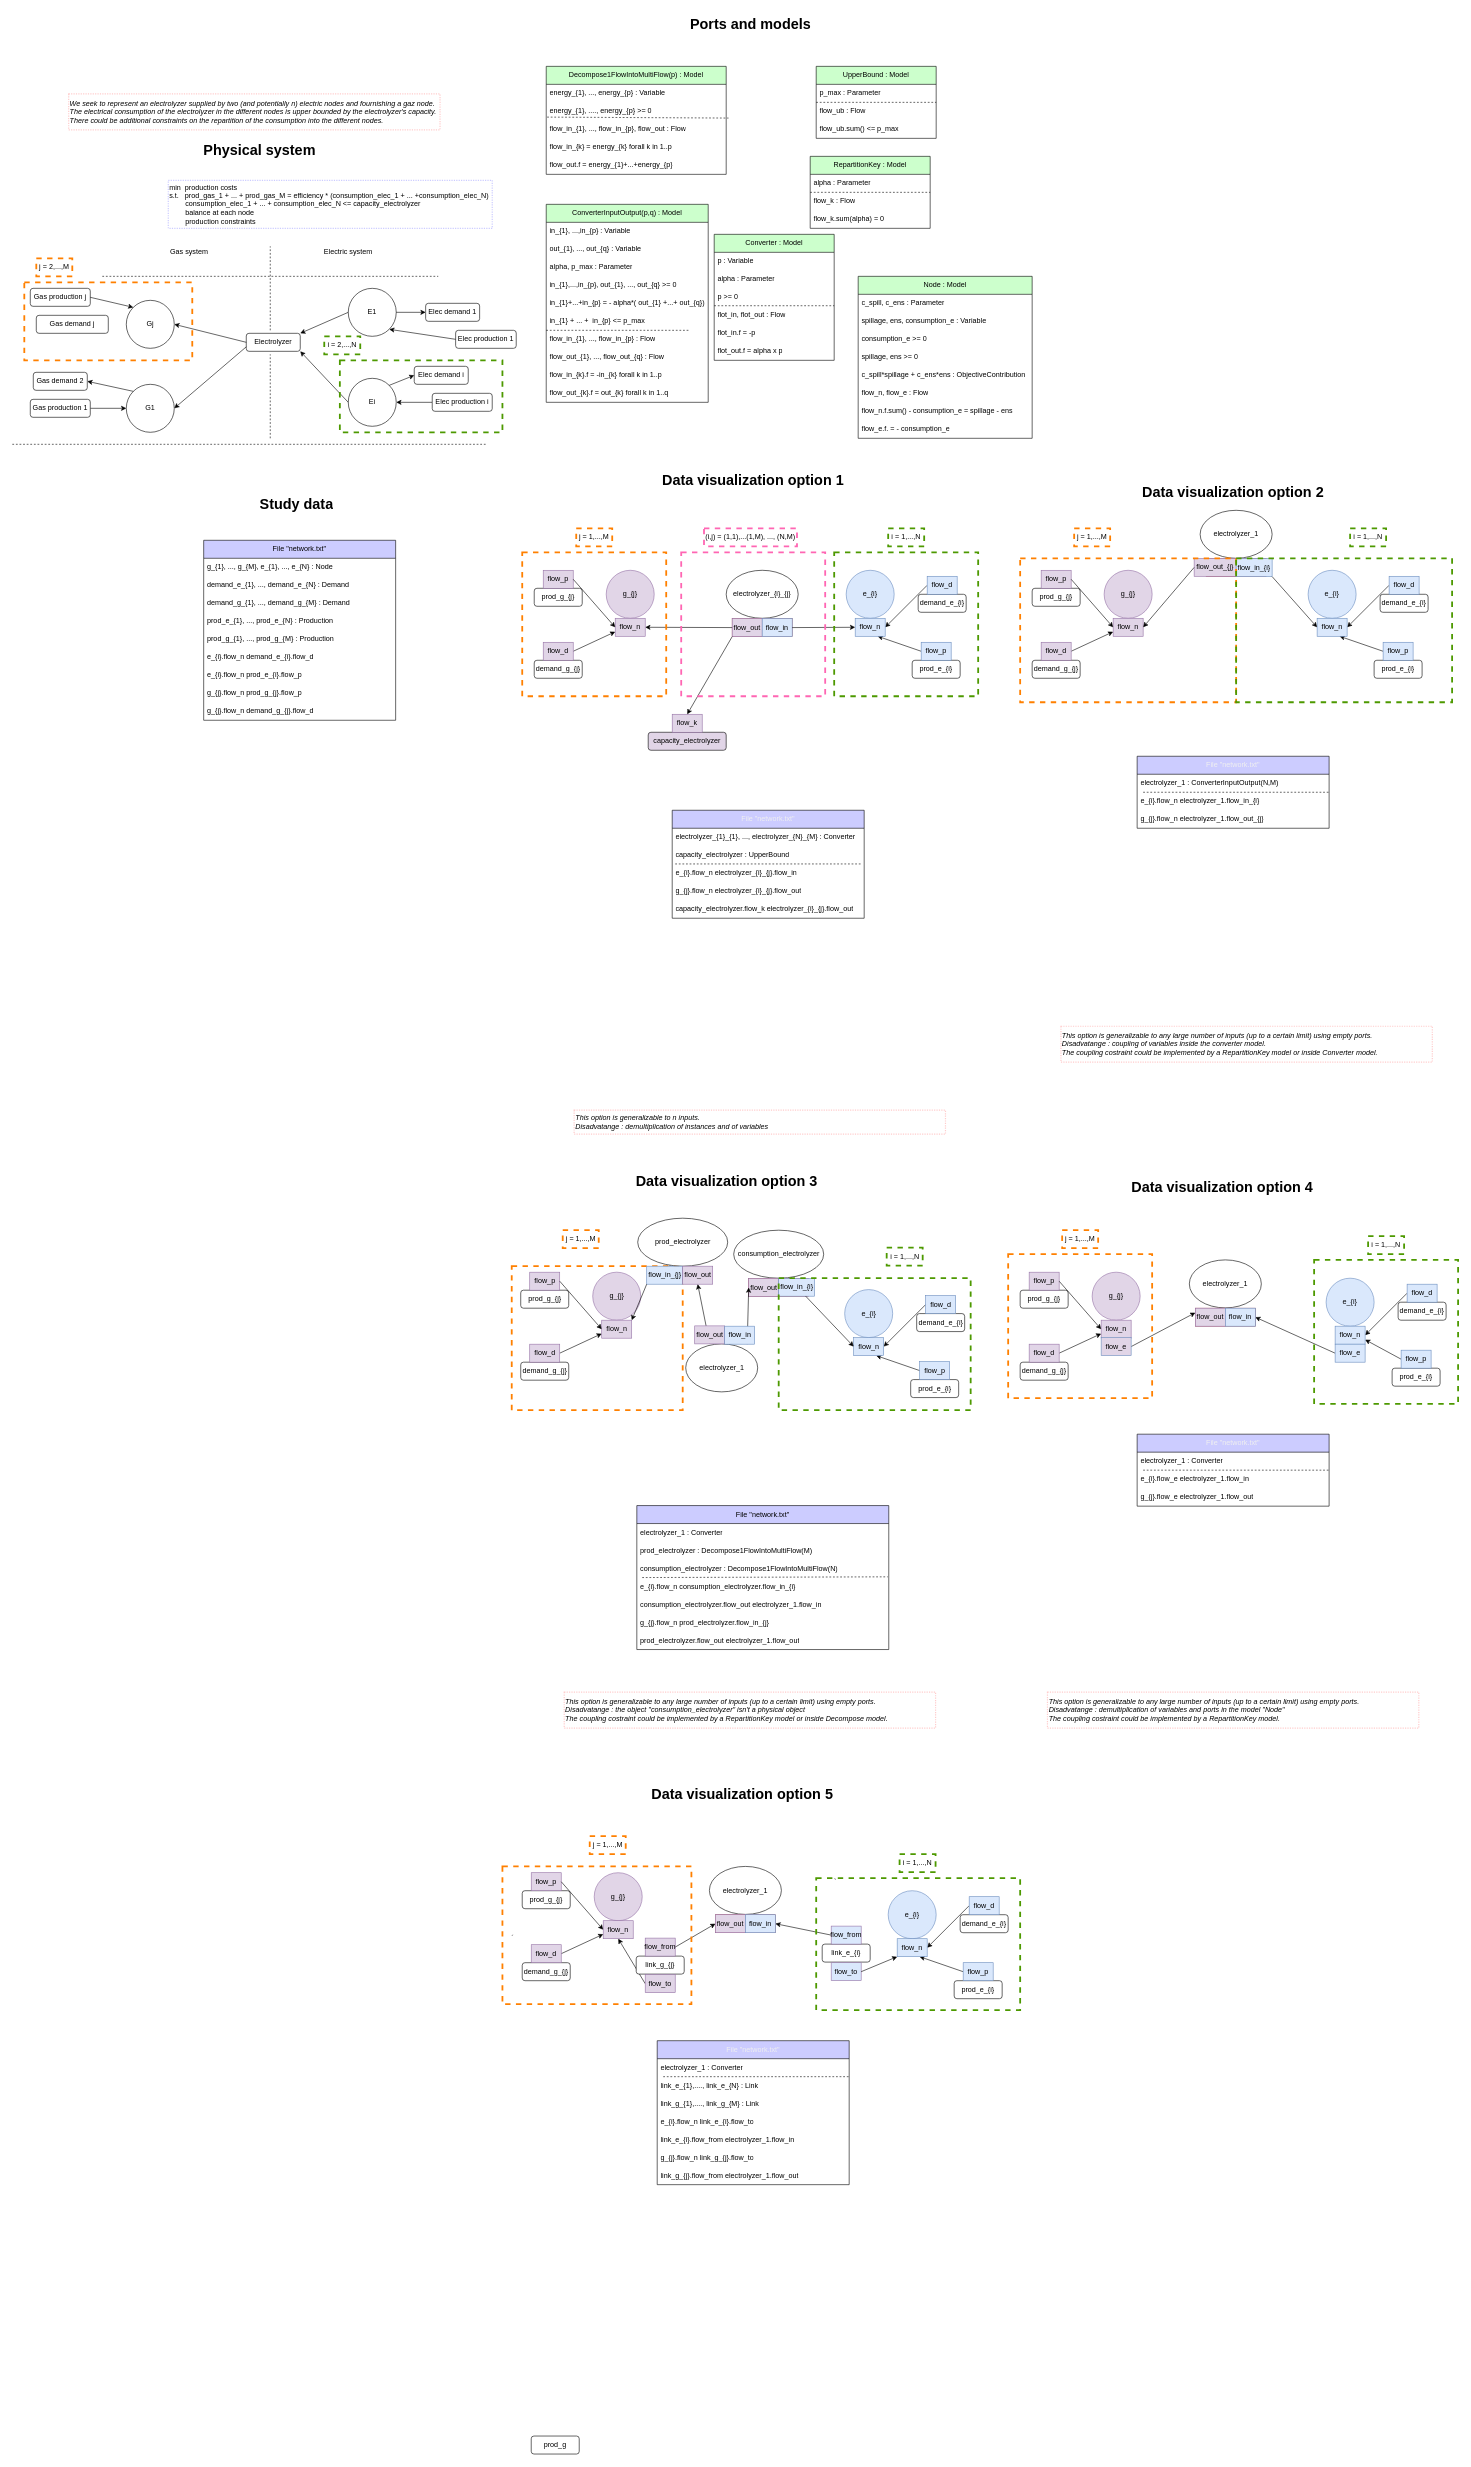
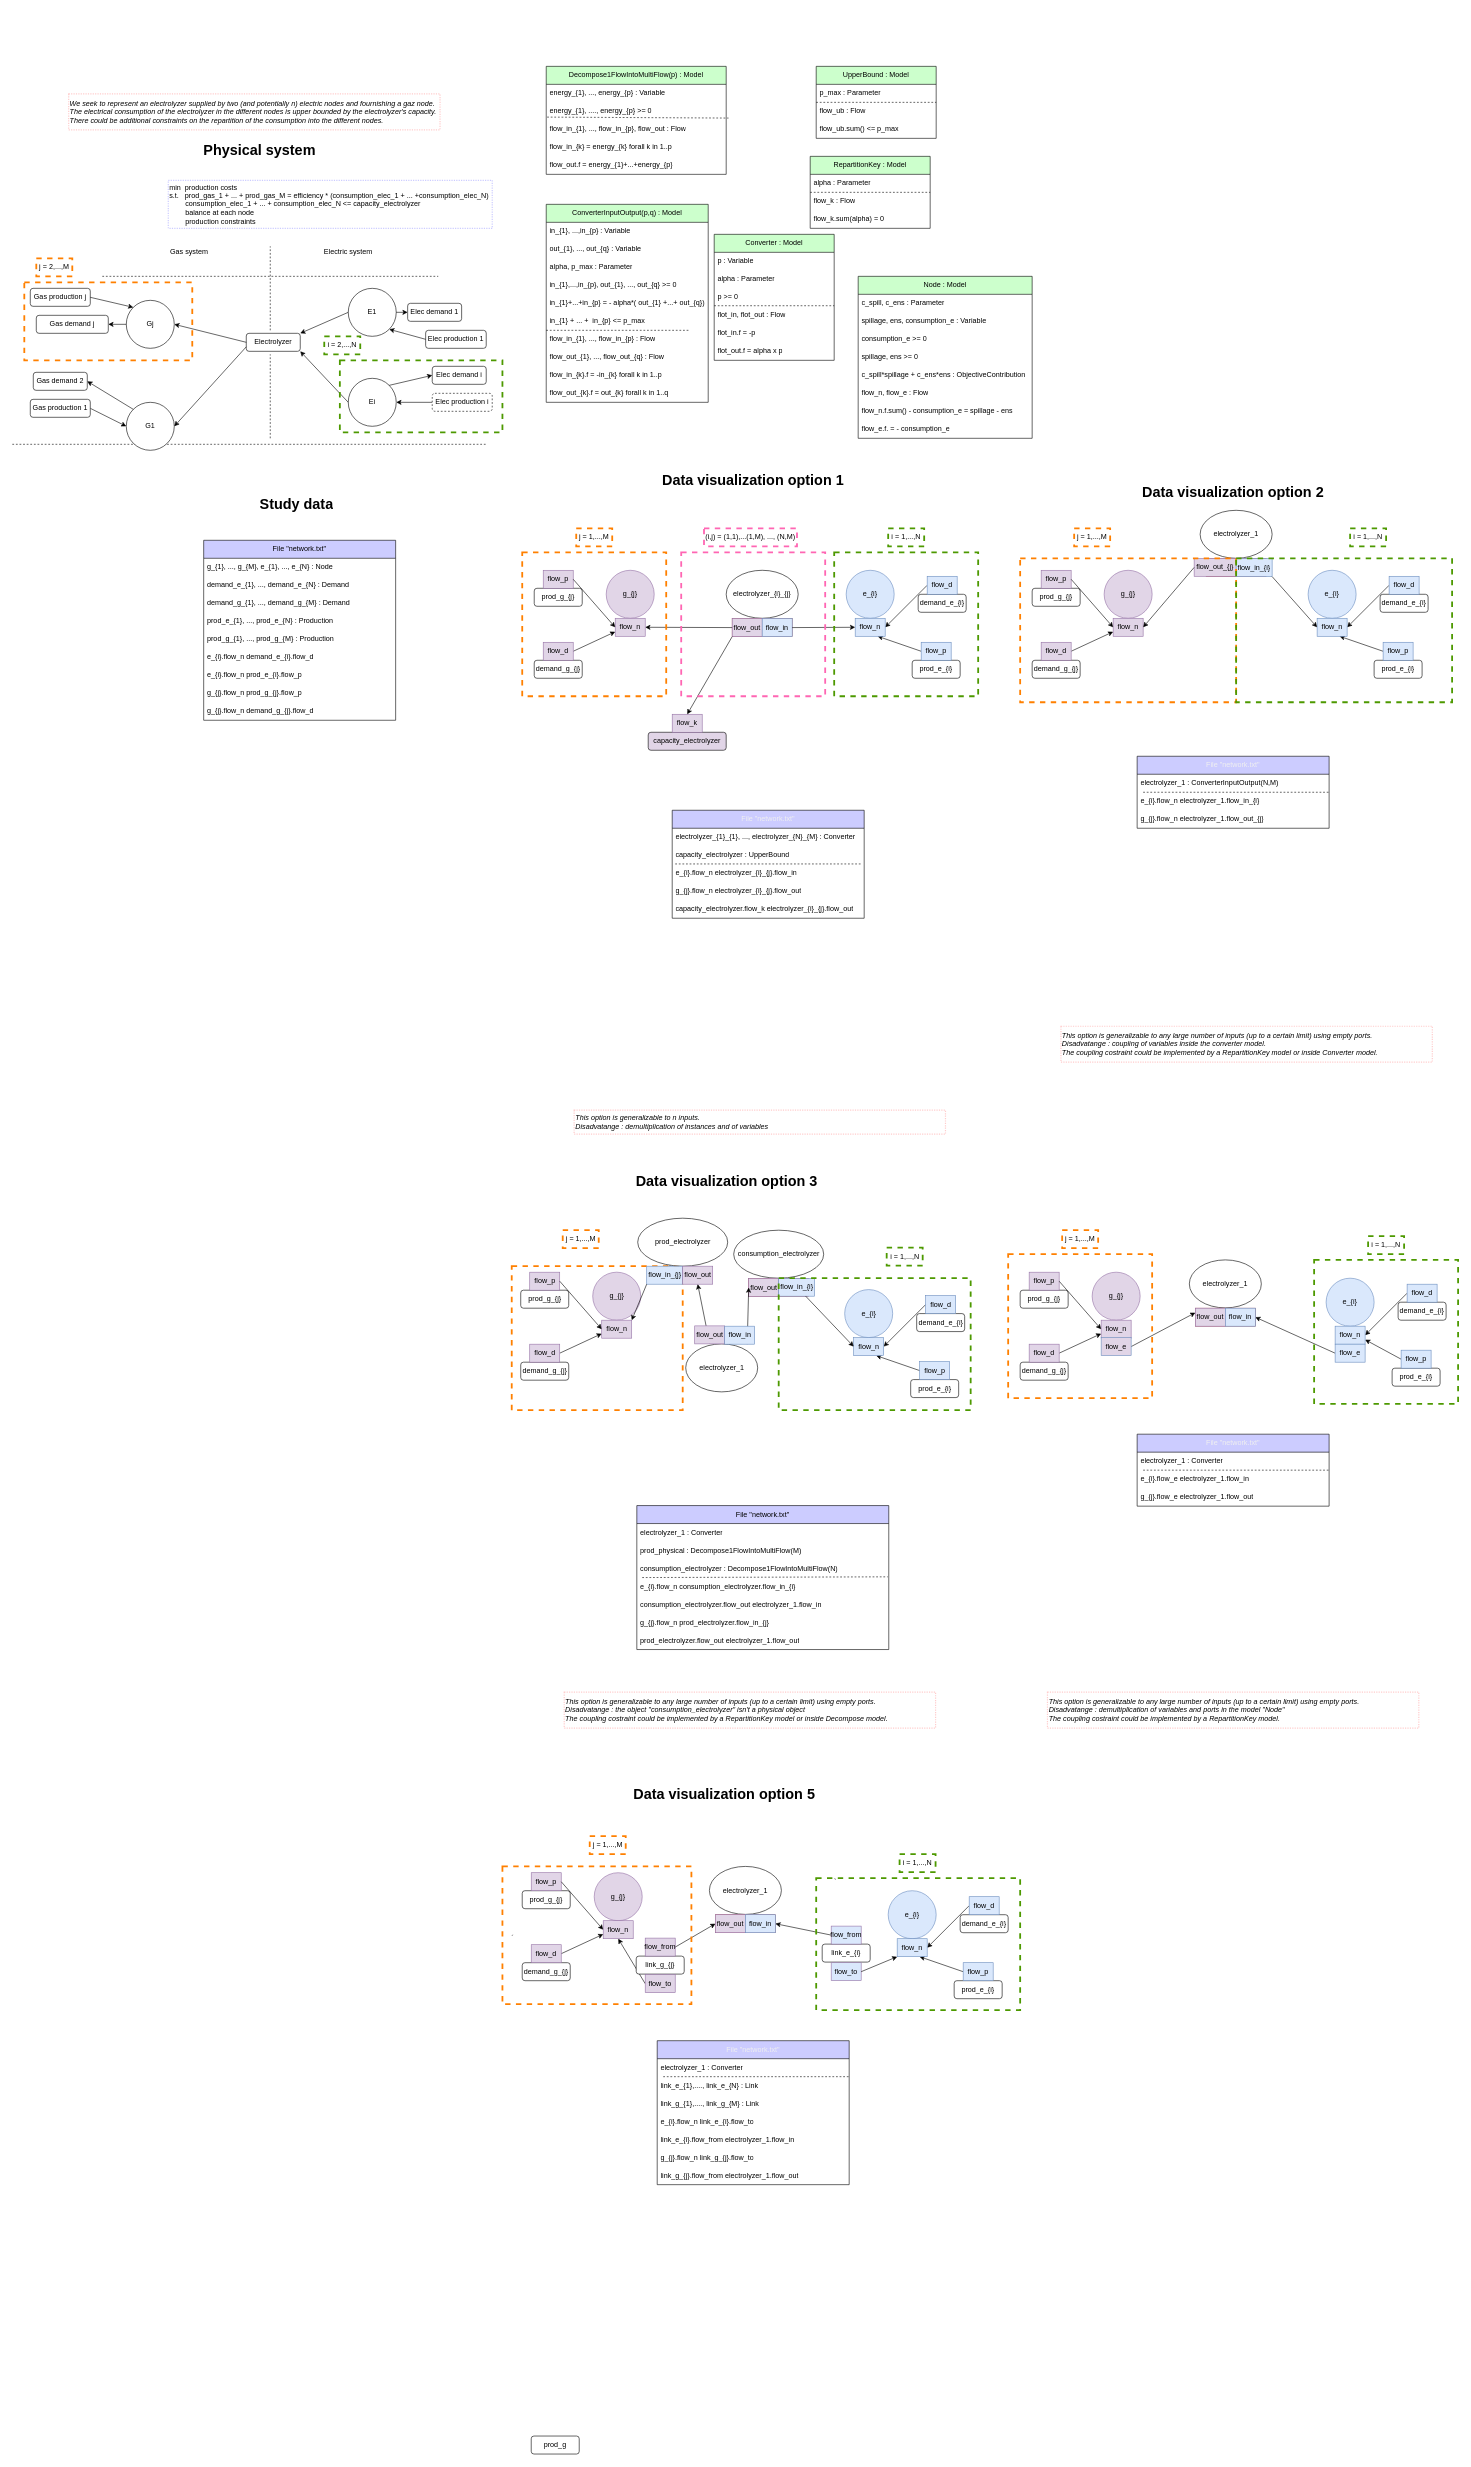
node "Ports and models": removed
node "Elec demand 1": moved (453, 312) -> (435, 312)
edge "Gj" -> "Gas demand j": added
node "Elec production 1": moved (486, 339) -> (456, 339)
node "Elec demand i": moved (441, 375) -> (459, 375)
node "Elec production i": style solid -> dashed
node "G1": moved (150, 408) -> (150, 426)
node "Data visualization option 4": removed
node "prod_electrolyzer : Decompose1FlowIntoMultiFlow(M)": label "prod_electrolyzer : Decompose1FlowIntoMultiFlow(M)" -> "prod_physical : Decompose1FlowIntoMultiFlow(M)"
node "Data visualization option 5": moved (743, 1794) -> (725, 1794)
